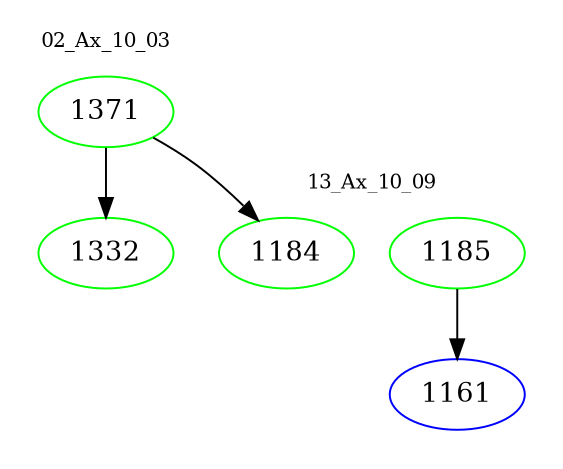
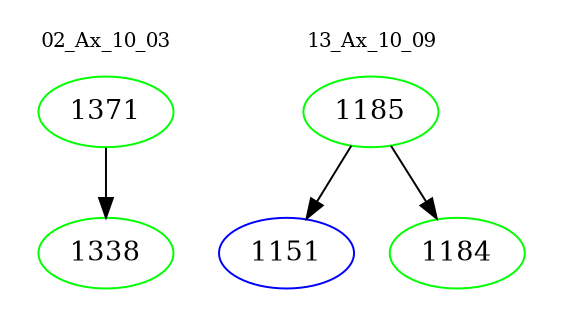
edge "1371" -> "1184": now "1185" -> "1184"
node "1332": label "1332" -> "1338"
node "1161": label "1161" -> "1151"
